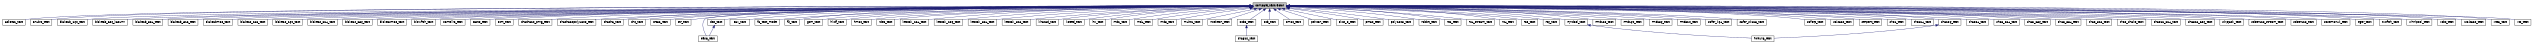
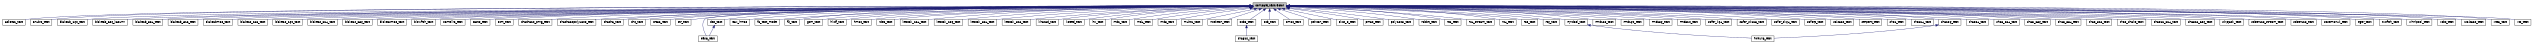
node "eax_test": label "eax_test" -> "eax_hmac"
node "safer_sk64_test": added
